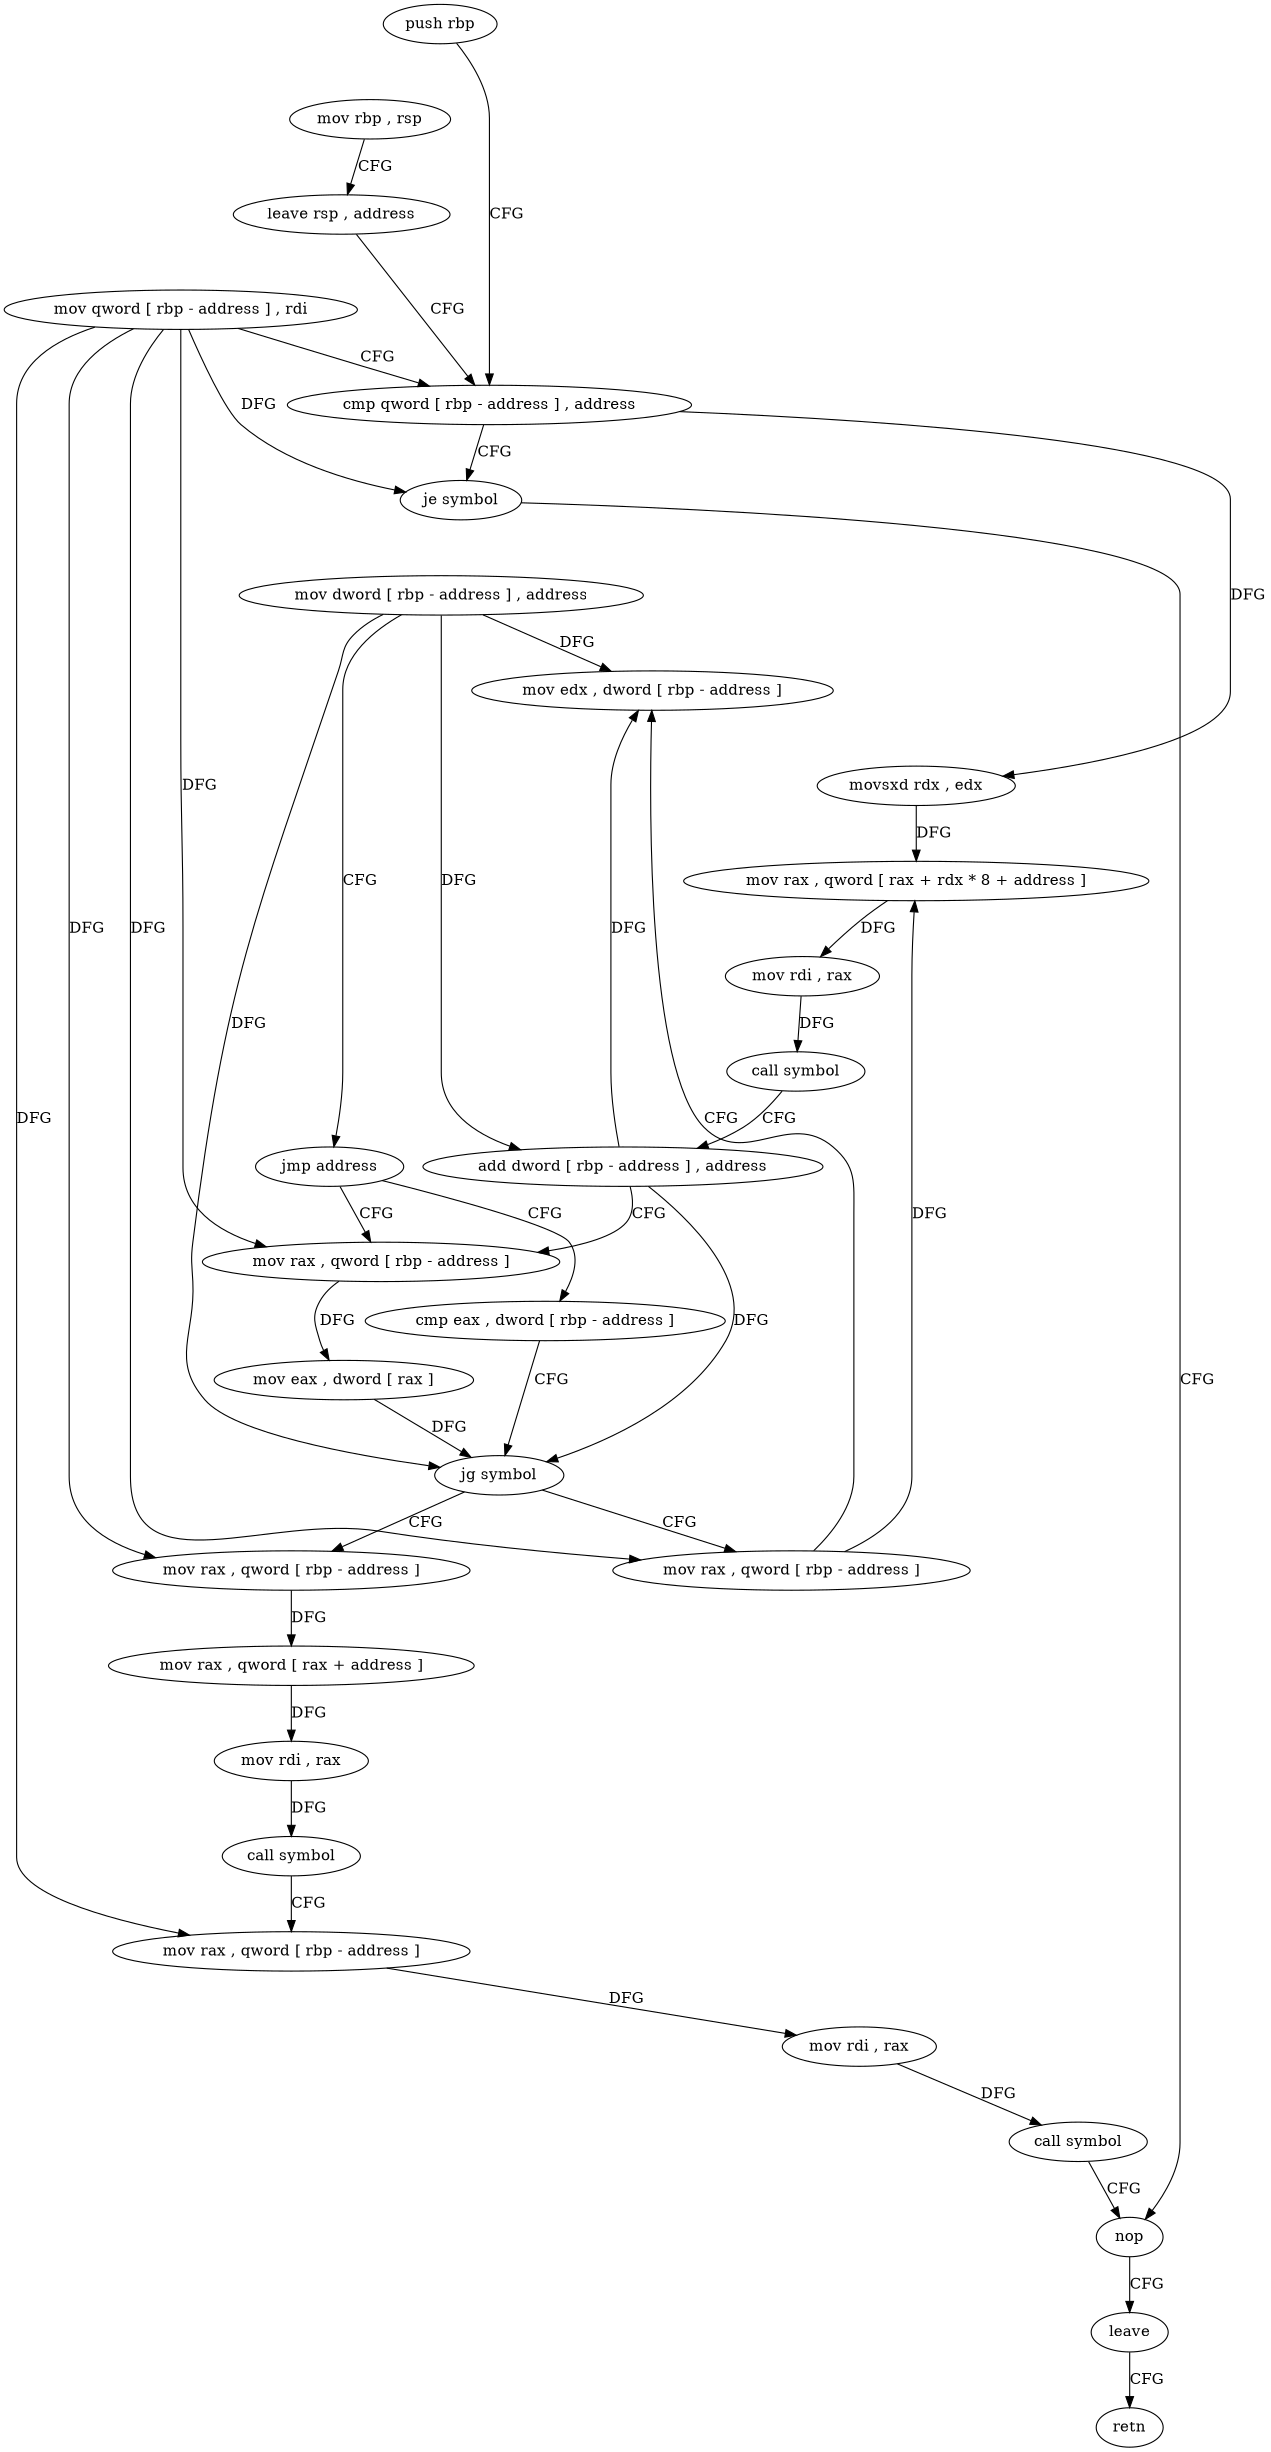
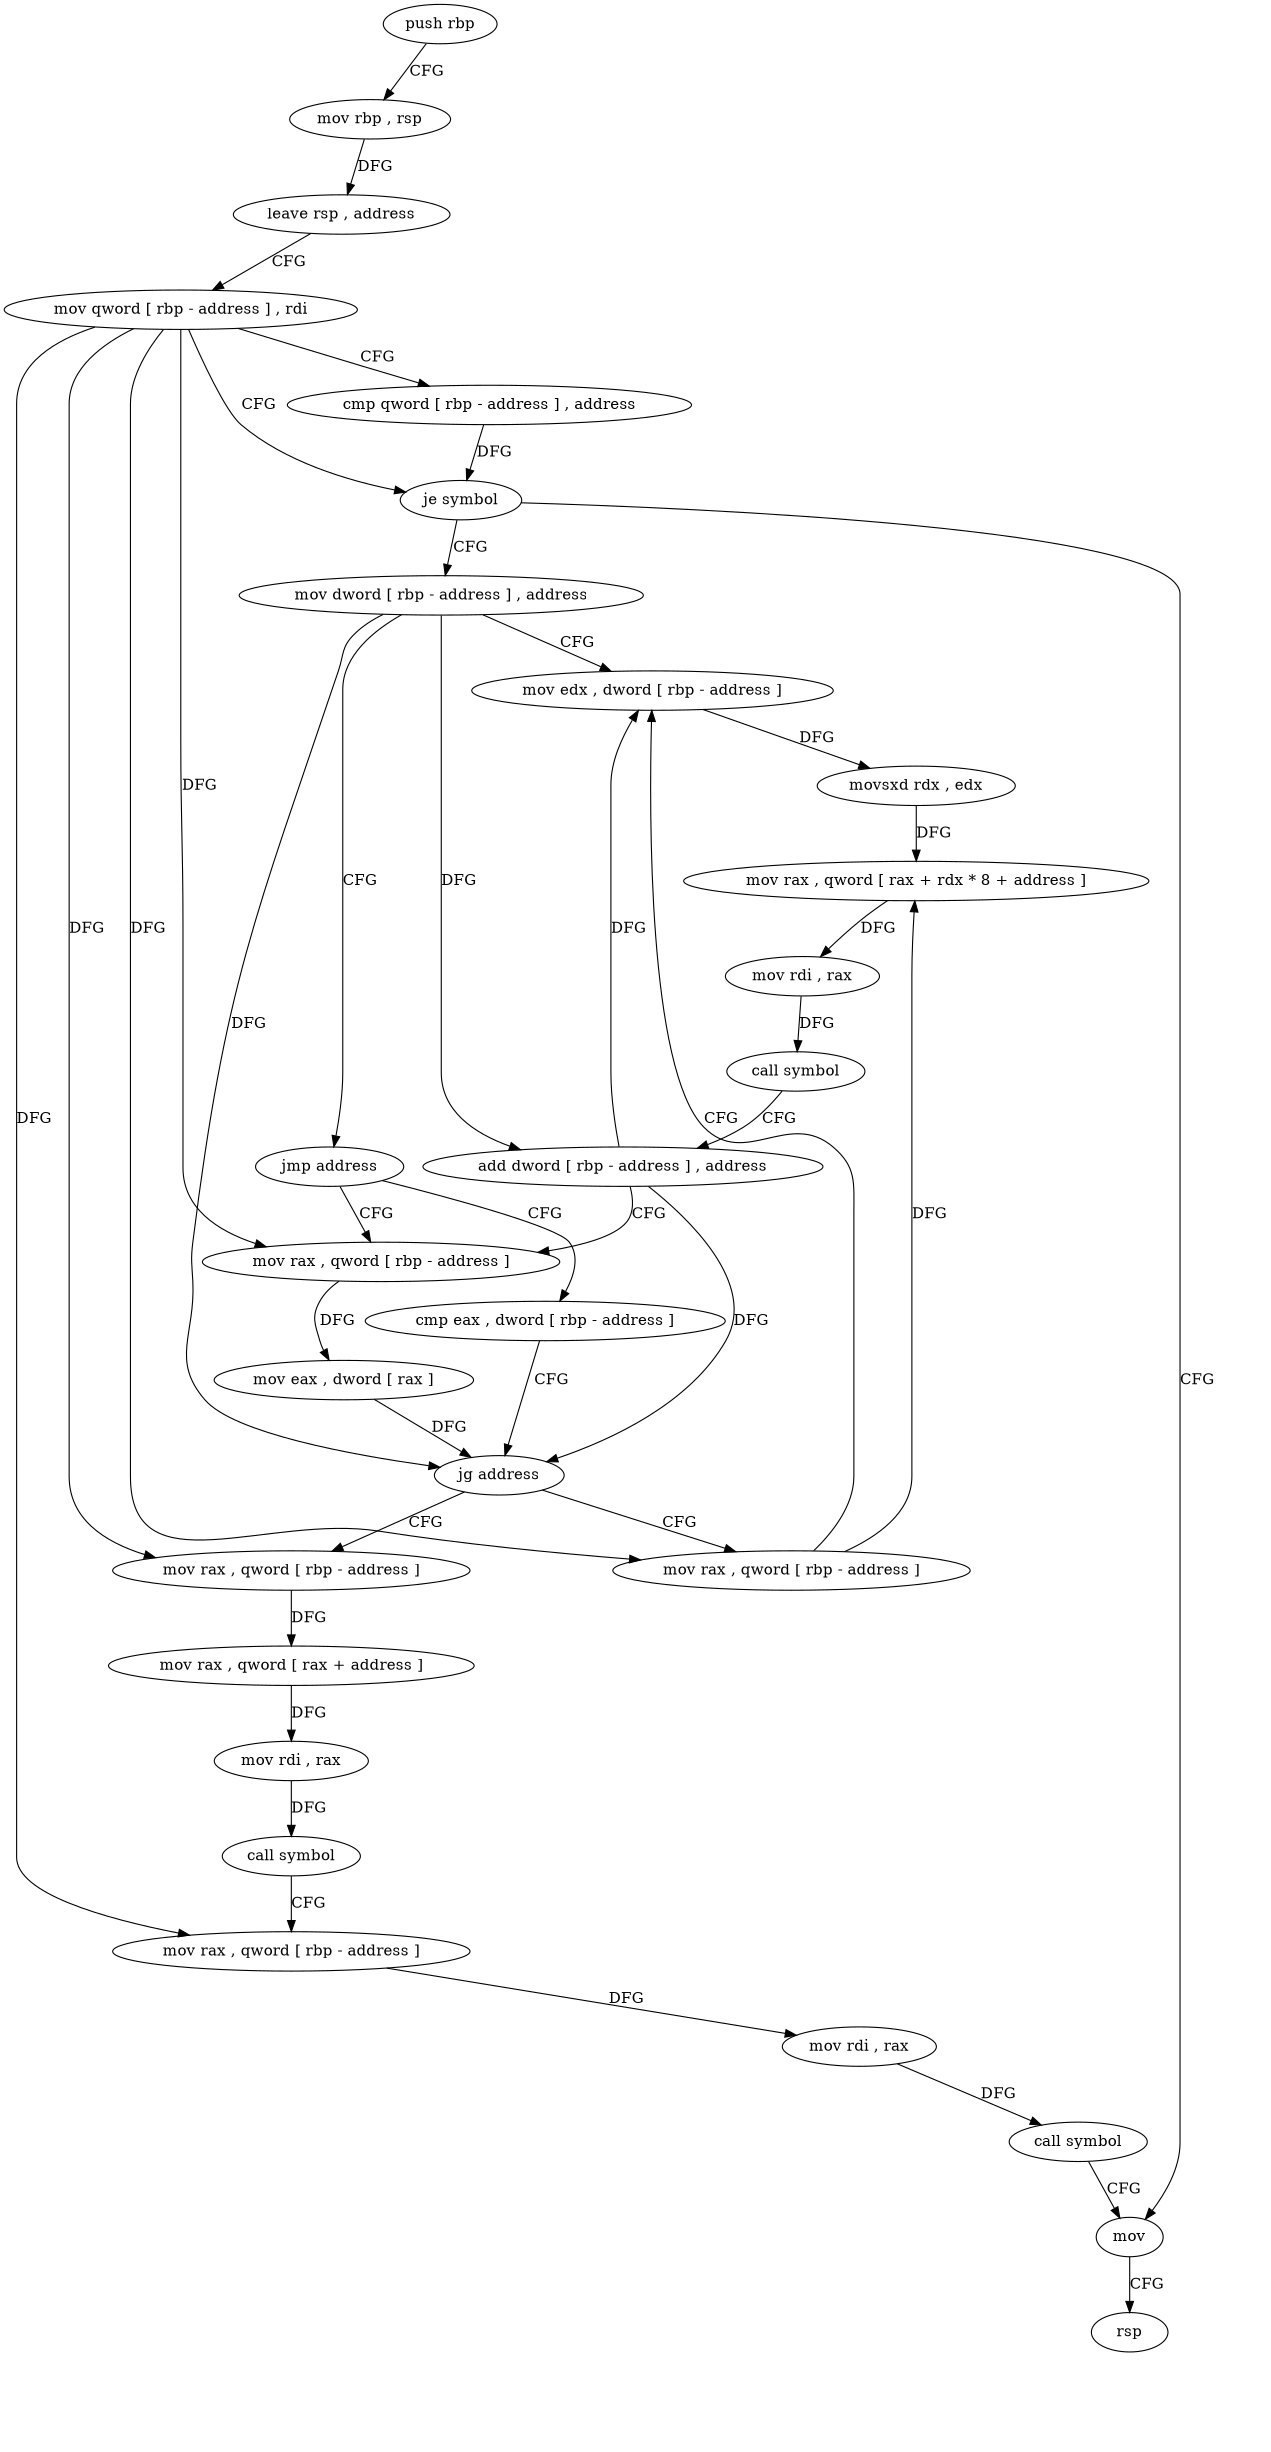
edge "mov rbp , rsp" -> "leave rsp , address": label "CFG" -> "DFG"
edge "push rbp" -> "cmp qword [ rbp - address ] , address": now "push rbp" -> "mov rbp , rsp"
edge "leave rsp , address" -> "cmp qword [ rbp - address ] , address": now "leave rsp , address" -> "mov qword [ rbp - address ] , rdi"
edge "mov qword [ rbp - address ] , rdi" -> "je symbol": label "DFG" -> "CFG"
edge "cmp qword [ rbp - address ] , address" -> "je symbol": label "CFG" -> "DFG"
edge "cmp qword [ rbp - address ] , address" -> "movsxd rdx , edx": now "mov edx , dword [ rbp - address ]" -> "movsxd rdx , edx"
edge "je symbol" -> "mov dword [ rbp - address ] , address": added, label "CFG"
edge "mov dword [ rbp - address ] , address" -> "mov edx , dword [ rbp - address ]": label "DFG" -> "CFG"
node "jg symbol": label "jg symbol" -> "jg address"
node "nop": label "nop" -> "mov"
node "leave": label "leave" -> "rsp"
node "retn": removed
